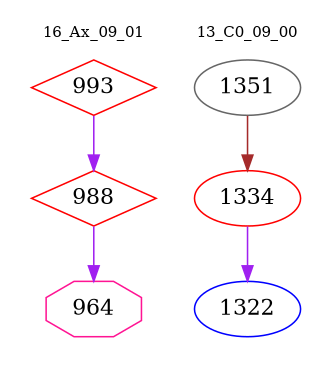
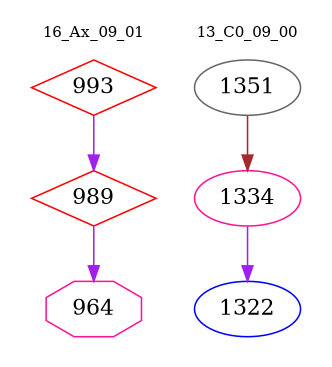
node "988": label "988" -> "989"
node "1334": color red -> deeppink
